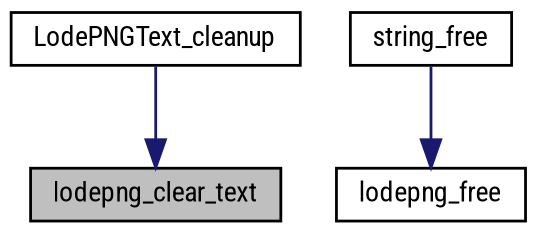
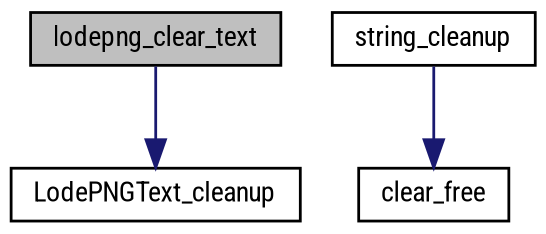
node "string_free": label "string_free" -> "string_cleanup"
edge "LodePNGText_cleanup" -> "lodepng_clear_text": reversed
node "lodepng_free": label "lodepng_free" -> "clear_free"
